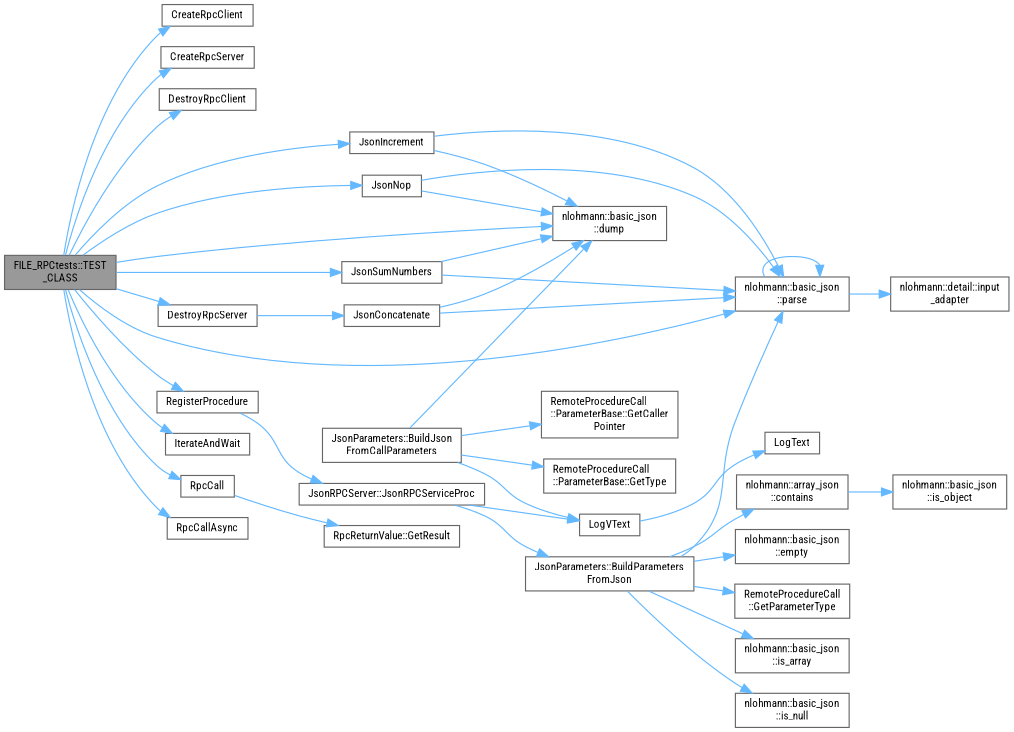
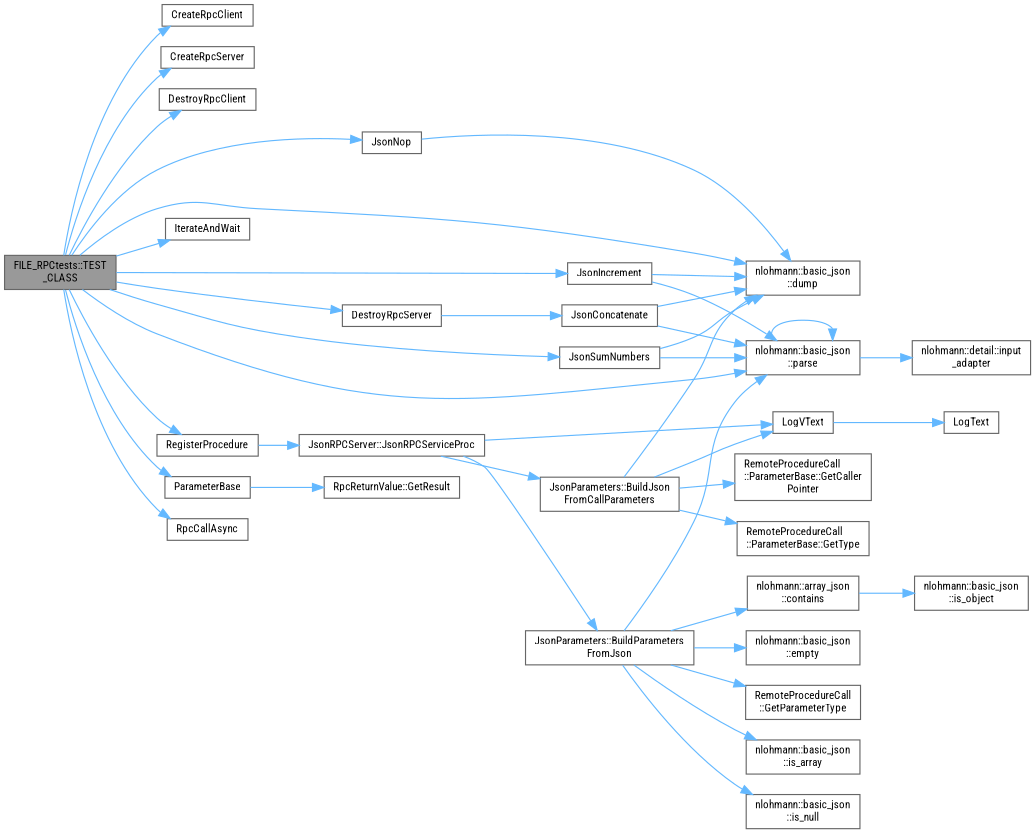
edge "JsonNop" -> "nlohmann::basic_json ::parse": removed
edge "JsonRPCServer::JsonRPCServiceProc" -> "JsonParameters::BuildJson FromCallParameters": added
node "RpcCall": label "RpcCall" -> "ParameterBase"
